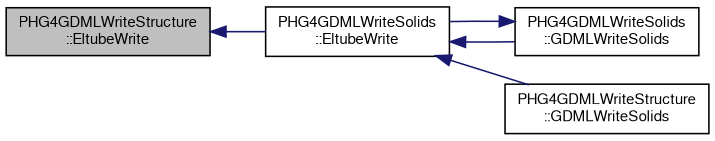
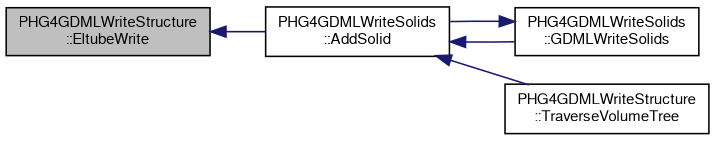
node "PHG4GDMLWriteSolids ::EltubeWrite": label "PHG4GDMLWriteSolids ::EltubeWrite" -> "PHG4GDMLWriteSolids ::AddSolid"
node "PHG4GDMLWriteStructure ::GDMLWriteSolids": label "PHG4GDMLWriteStructure ::GDMLWriteSolids" -> "PHG4GDMLWriteStructure ::TraverseVolumeTree"
